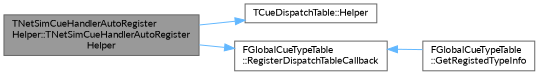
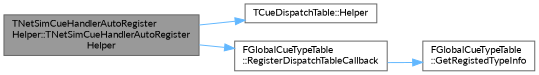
edge "FGlobalCueTypeTable ::GetRegistedTypeInfo" -> "FGlobalCueTypeTable ::RegisterDispatchTableCallback": reversed
